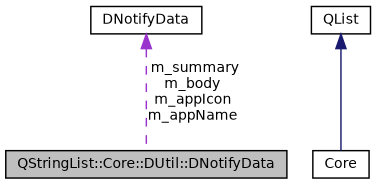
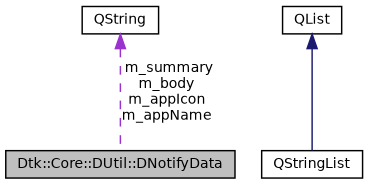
node "DNotifyData": label "DNotifyData" -> "QString"
node "QStringList::Core::DUtil::DNotifyData": label "QStringList::Core::DUtil::DNotifyData" -> "Dtk::Core::DUtil::DNotifyData"
node "Core": label "Core" -> "QStringList"
